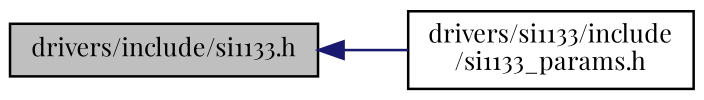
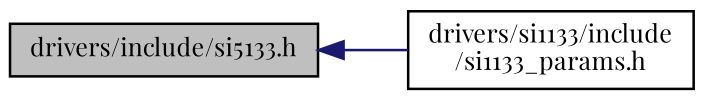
node "drivers/include/si1133.h": label "drivers/include/si1133.h" -> "drivers/include/si5133.h"
